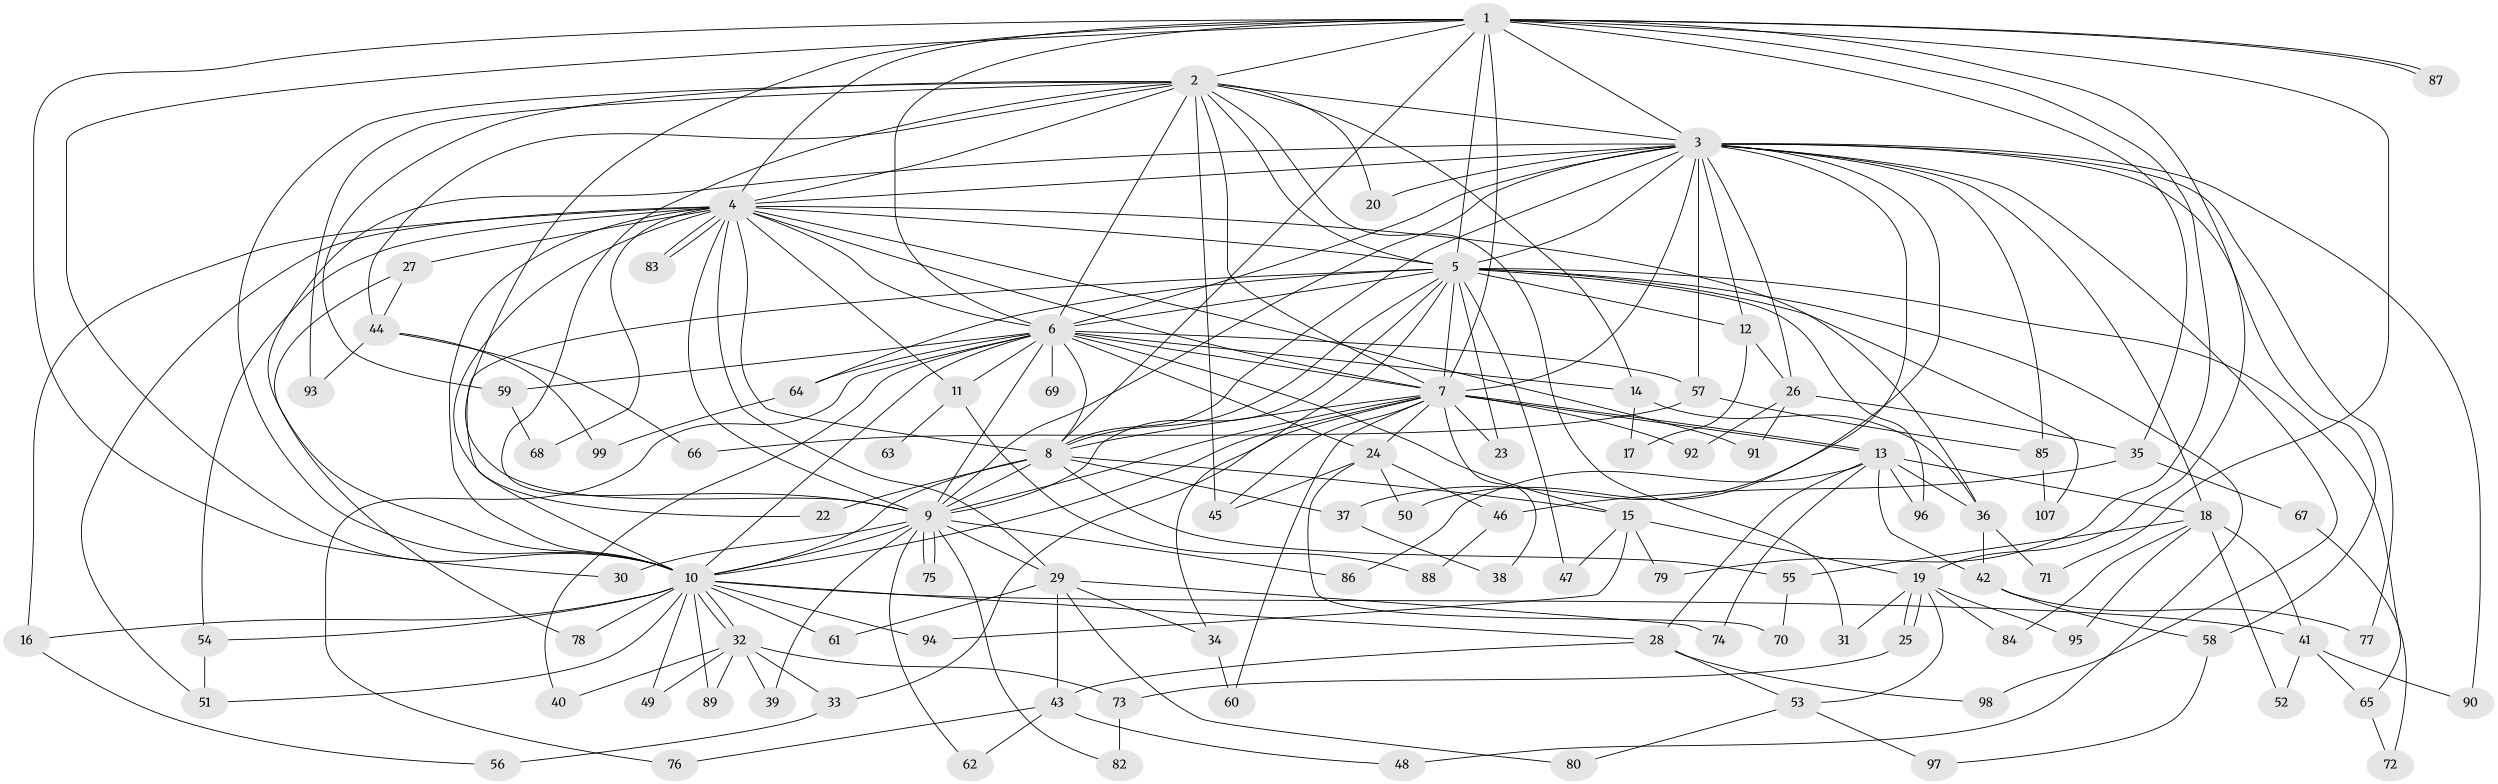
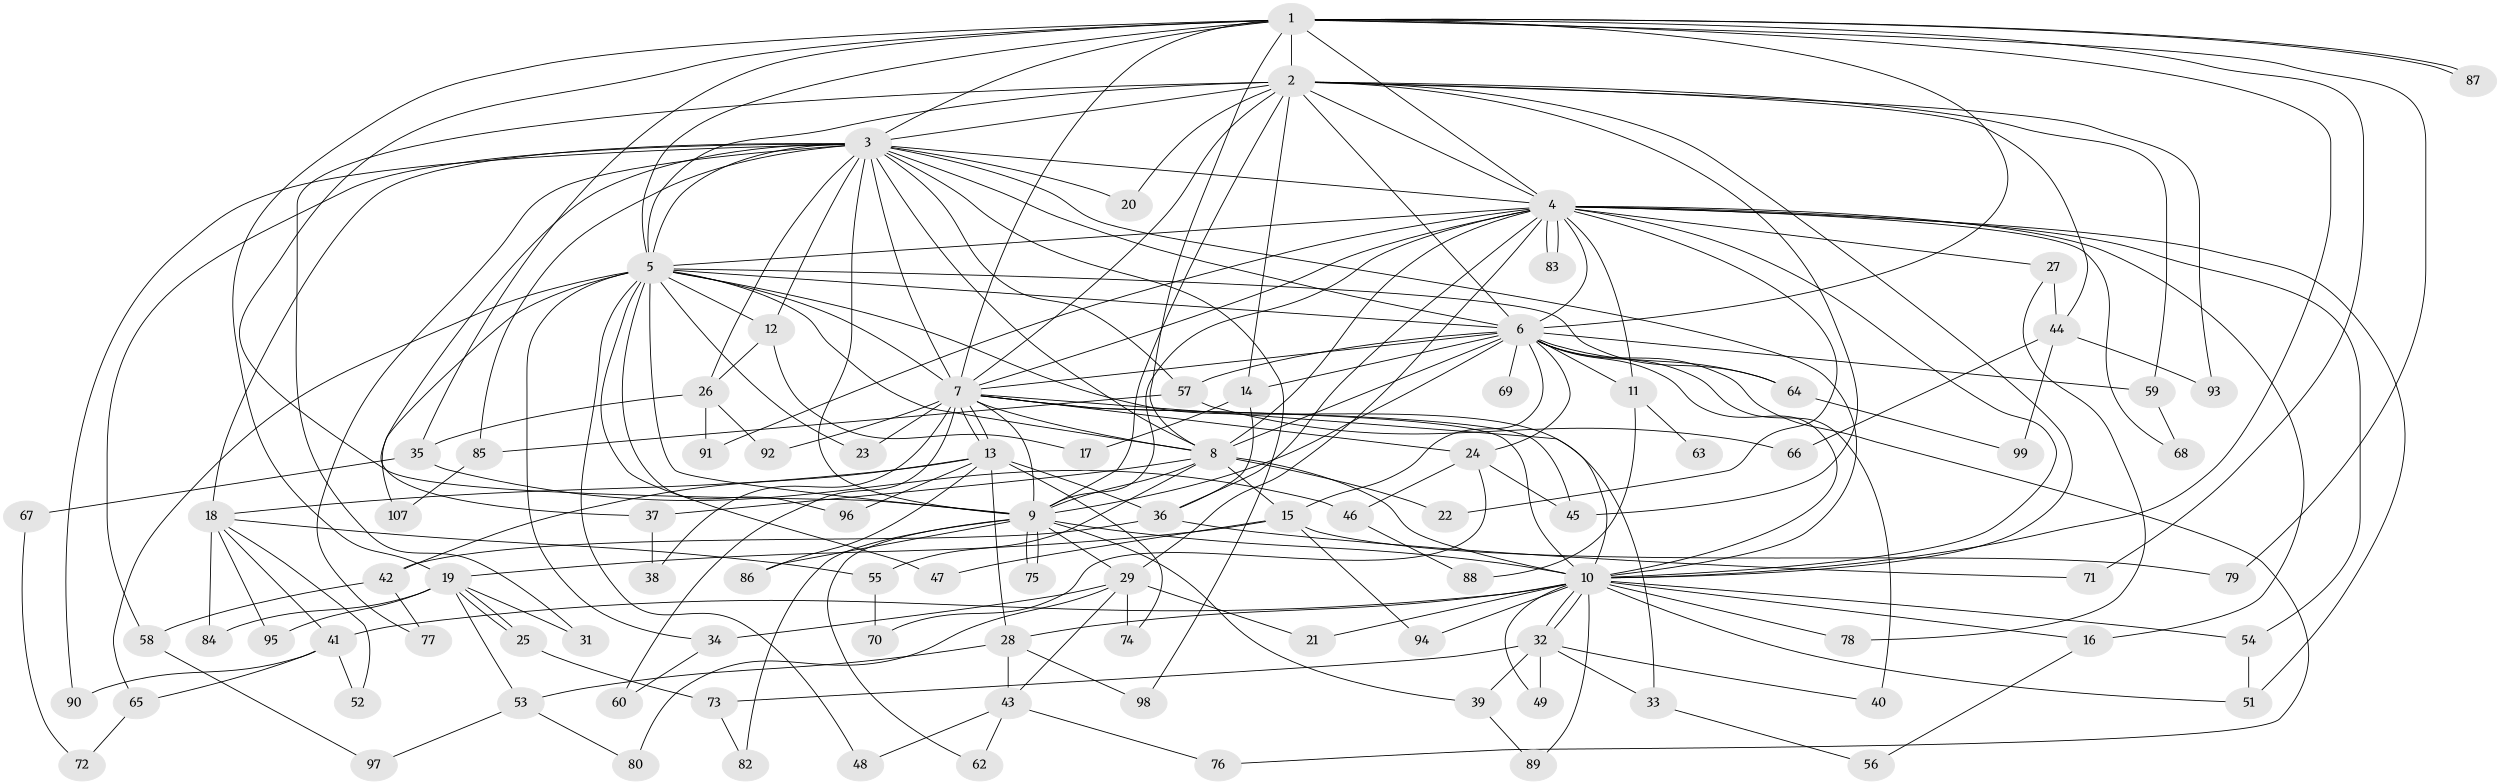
node "50": removed
node "30": removed
node "61": label "61" -> "21"
edge "32" -- "89": now "39" -- "89"
